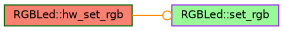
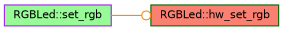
edge "RGBLed::hw_set_rgb" -> "RGBLed::set_rgb": reversed
